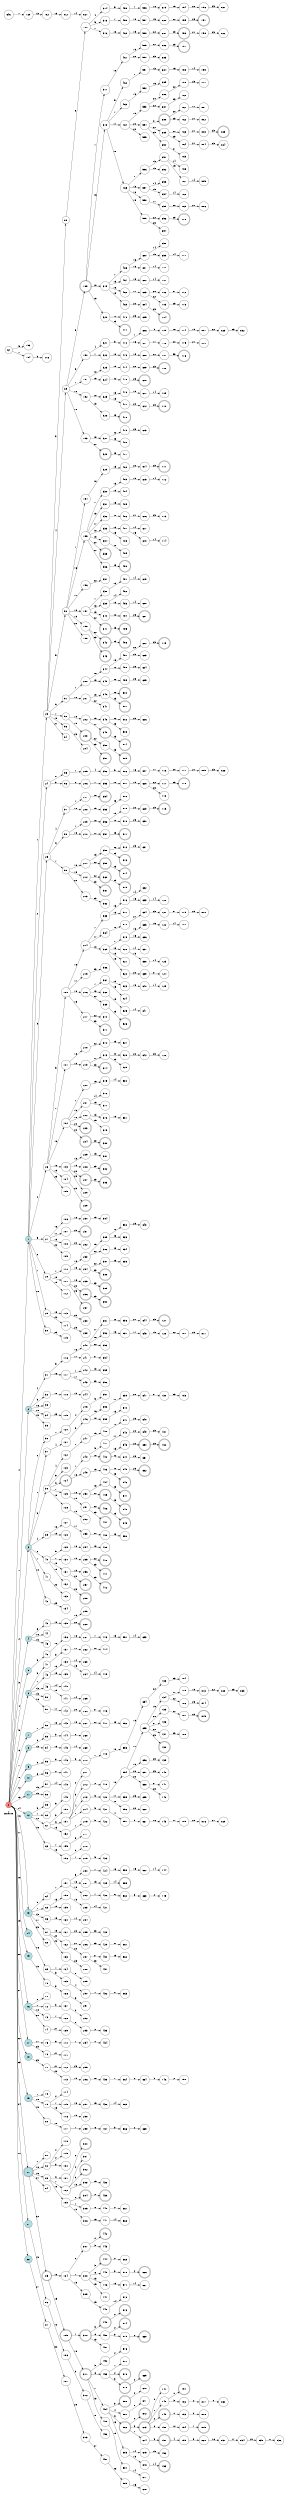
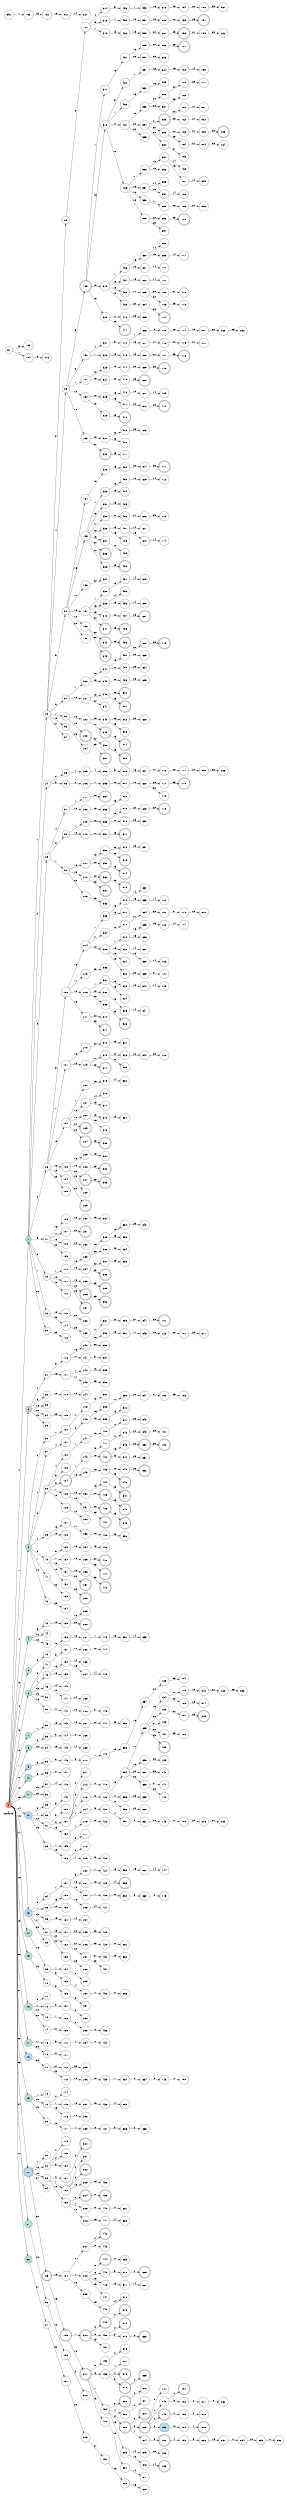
node "750": fillcolor white -> powderblue
node "456": removed
